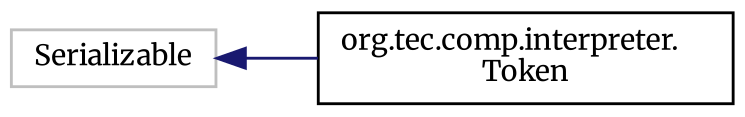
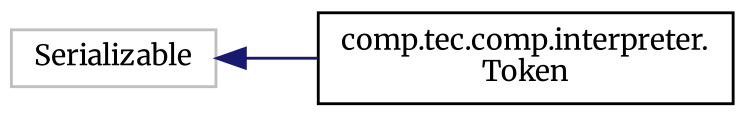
node "org.tec.comp.interpreter. Token": label "org.tec.comp.interpreter. Token" -> "comp.tec.comp.interpreter. Token"
